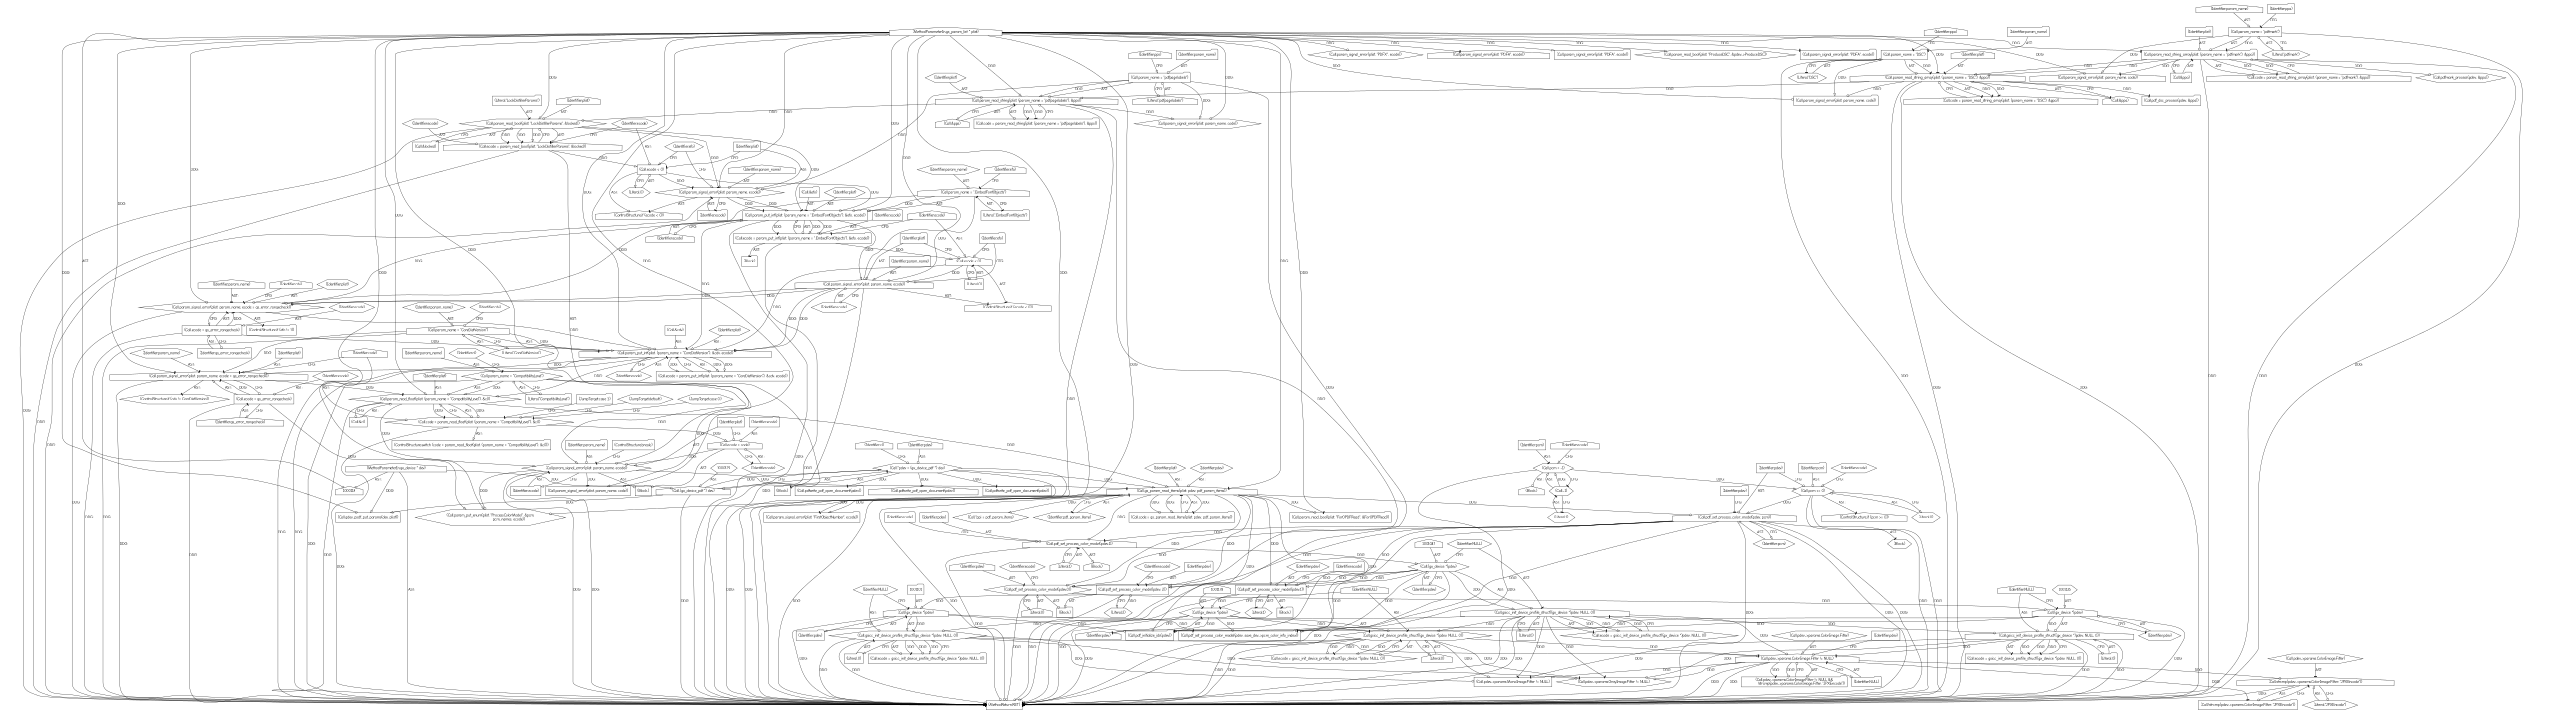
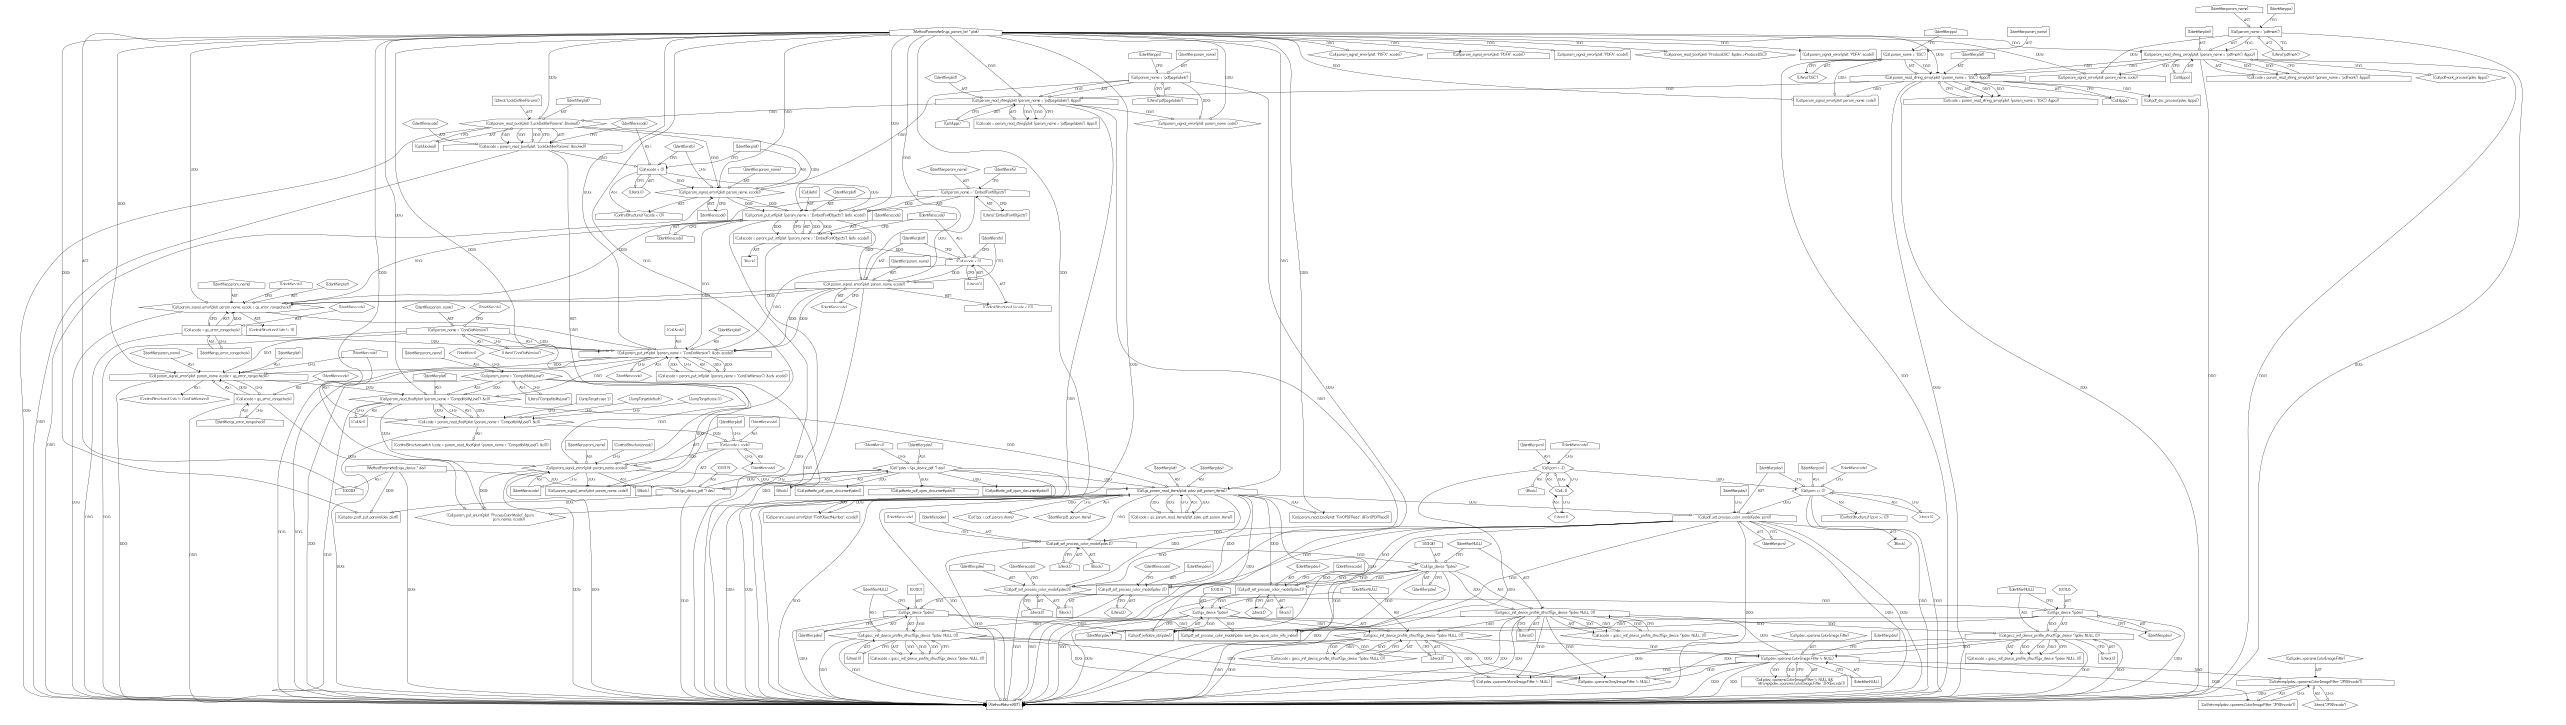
edge "(Call,pcm = -1)" -> "(Call,pcm >= 0)": arrowhead onormal -> tee
edge "(MethodParameterIn,gx_device * dev)" -> "(MethodReturn,RET)": label "AST: " -> "DDG: "
edge "(Literal,2)" -> "(Call,pdf_set_process_color_model(pdev, 2))": label "DDG: " -> "AST: "
